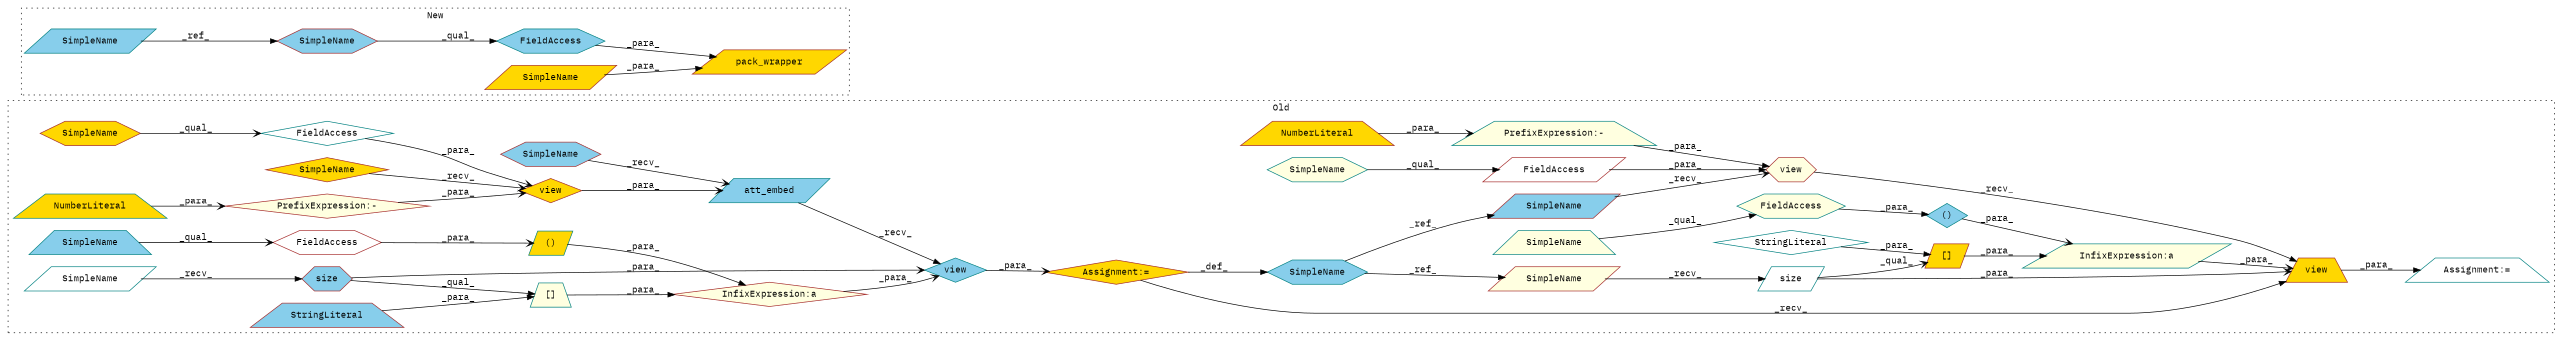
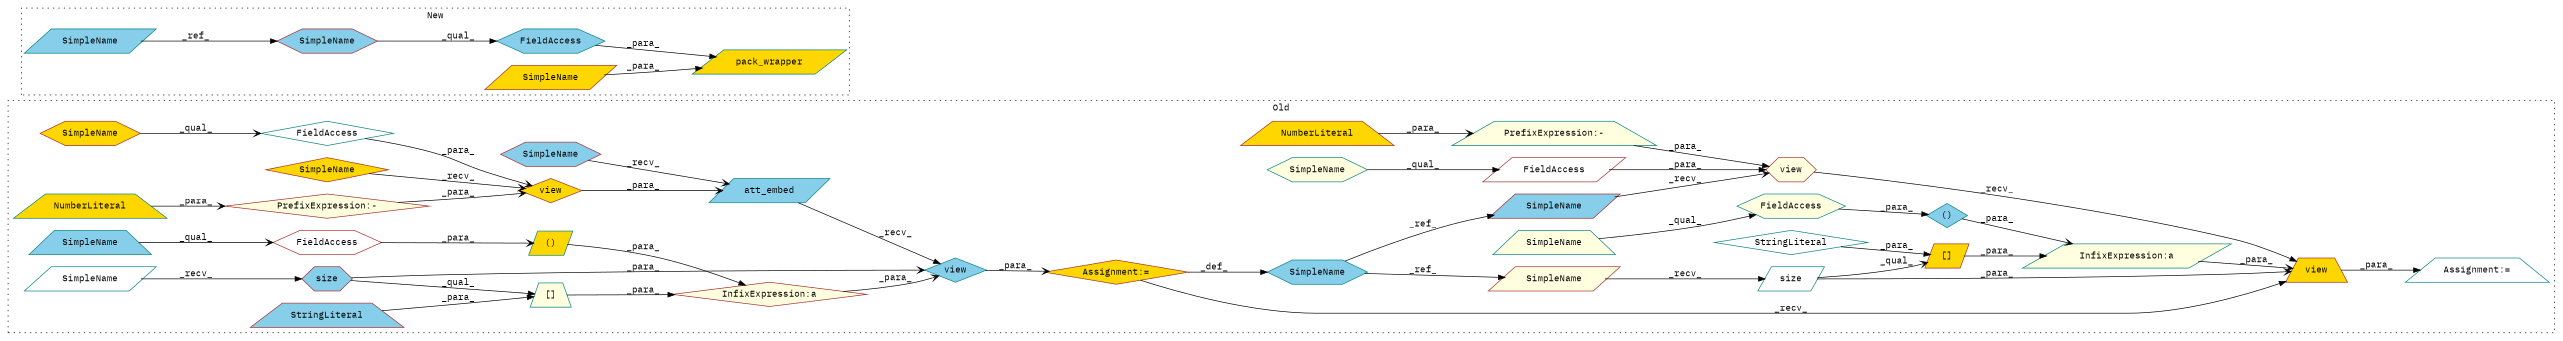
node "pack_wrapper": color brown -> teal
